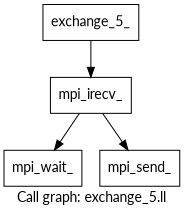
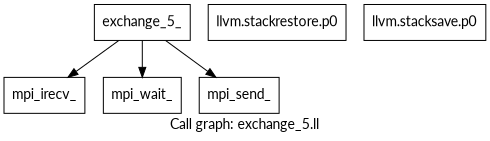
node "llvm.stackrestore.p0": added
node "llvm.stacksave.p0": added
edge "mpi_irecv_" -> "mpi_wait_": now "exchange_5_" -> "mpi_wait_"
edge "mpi_irecv_" -> "mpi_send_": now "exchange_5_" -> "mpi_send_"
